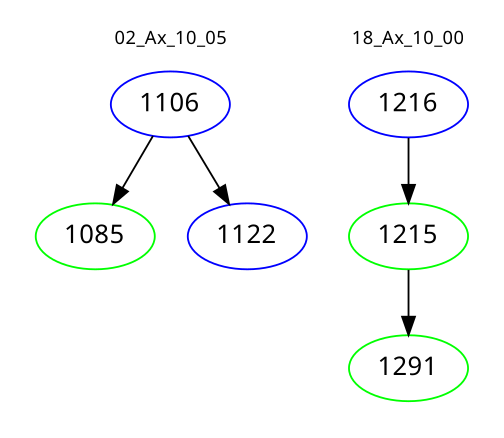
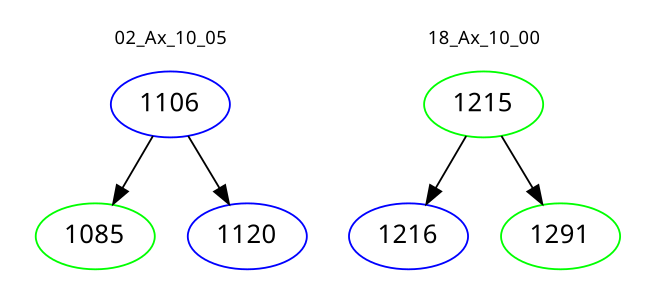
edge "1216" -> "1215": reversed
node "1122": label "1122" -> "1120"
